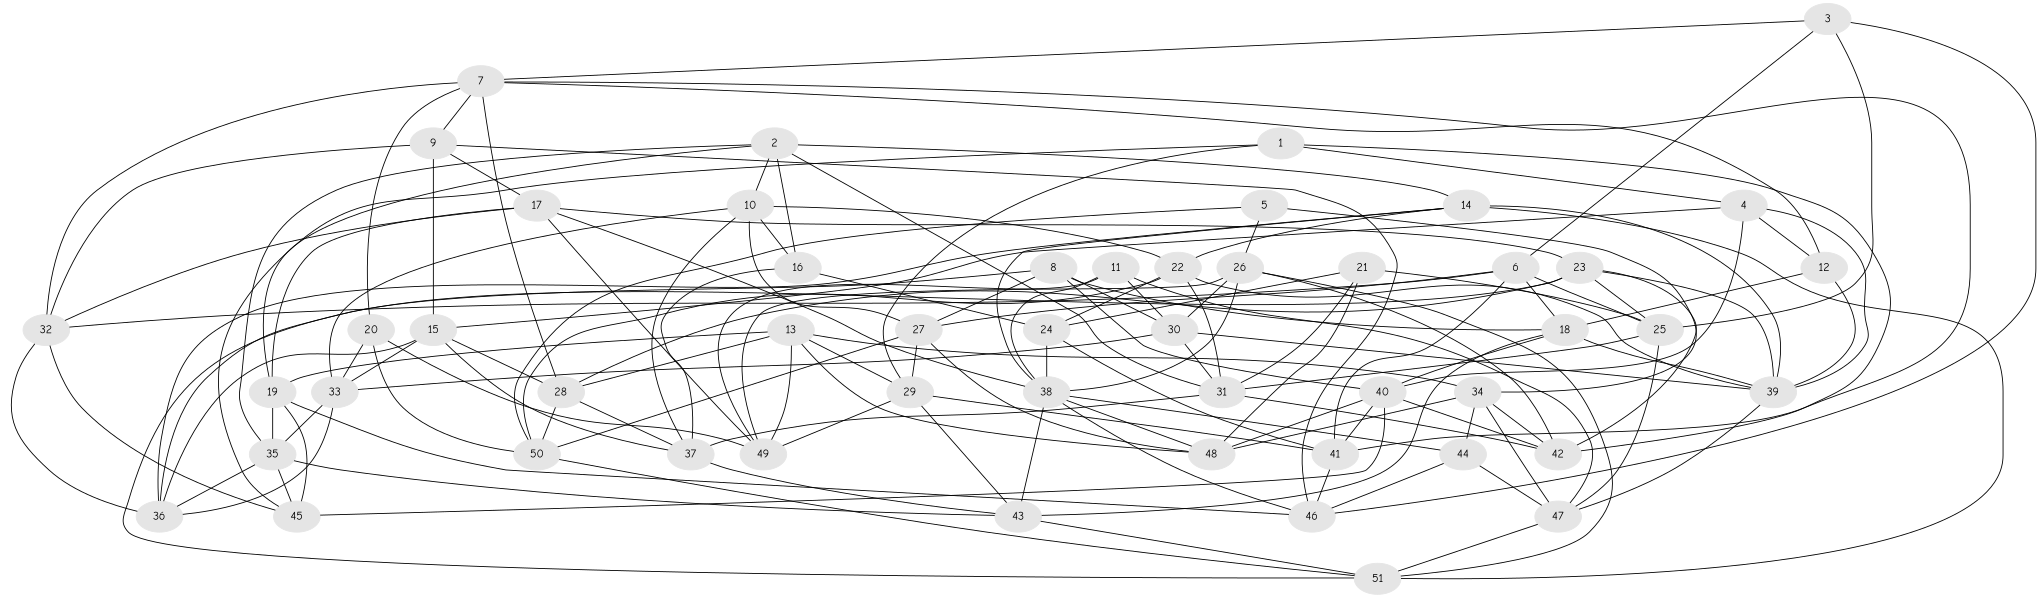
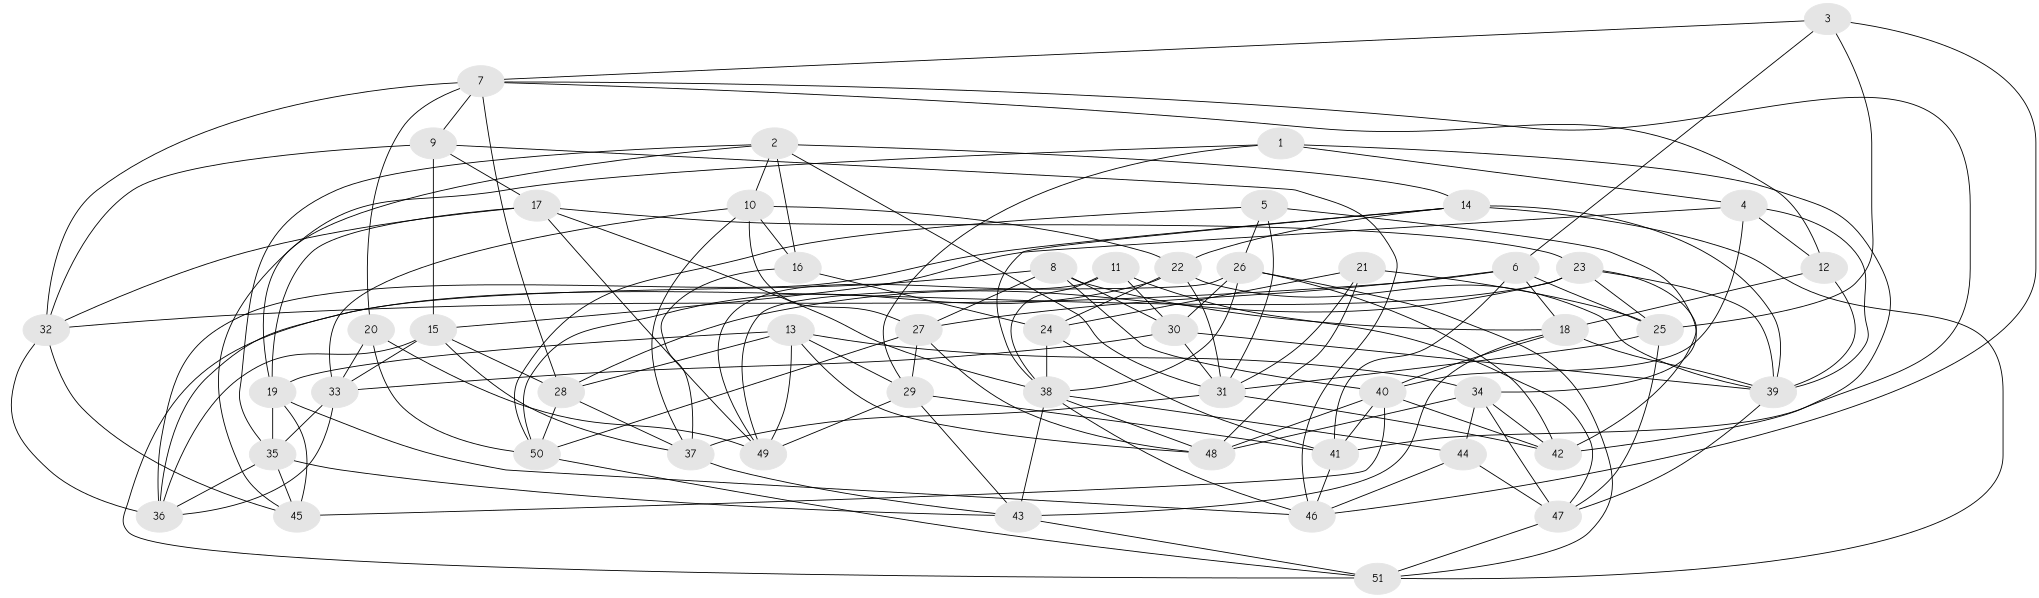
edge "5" -- "31": added
